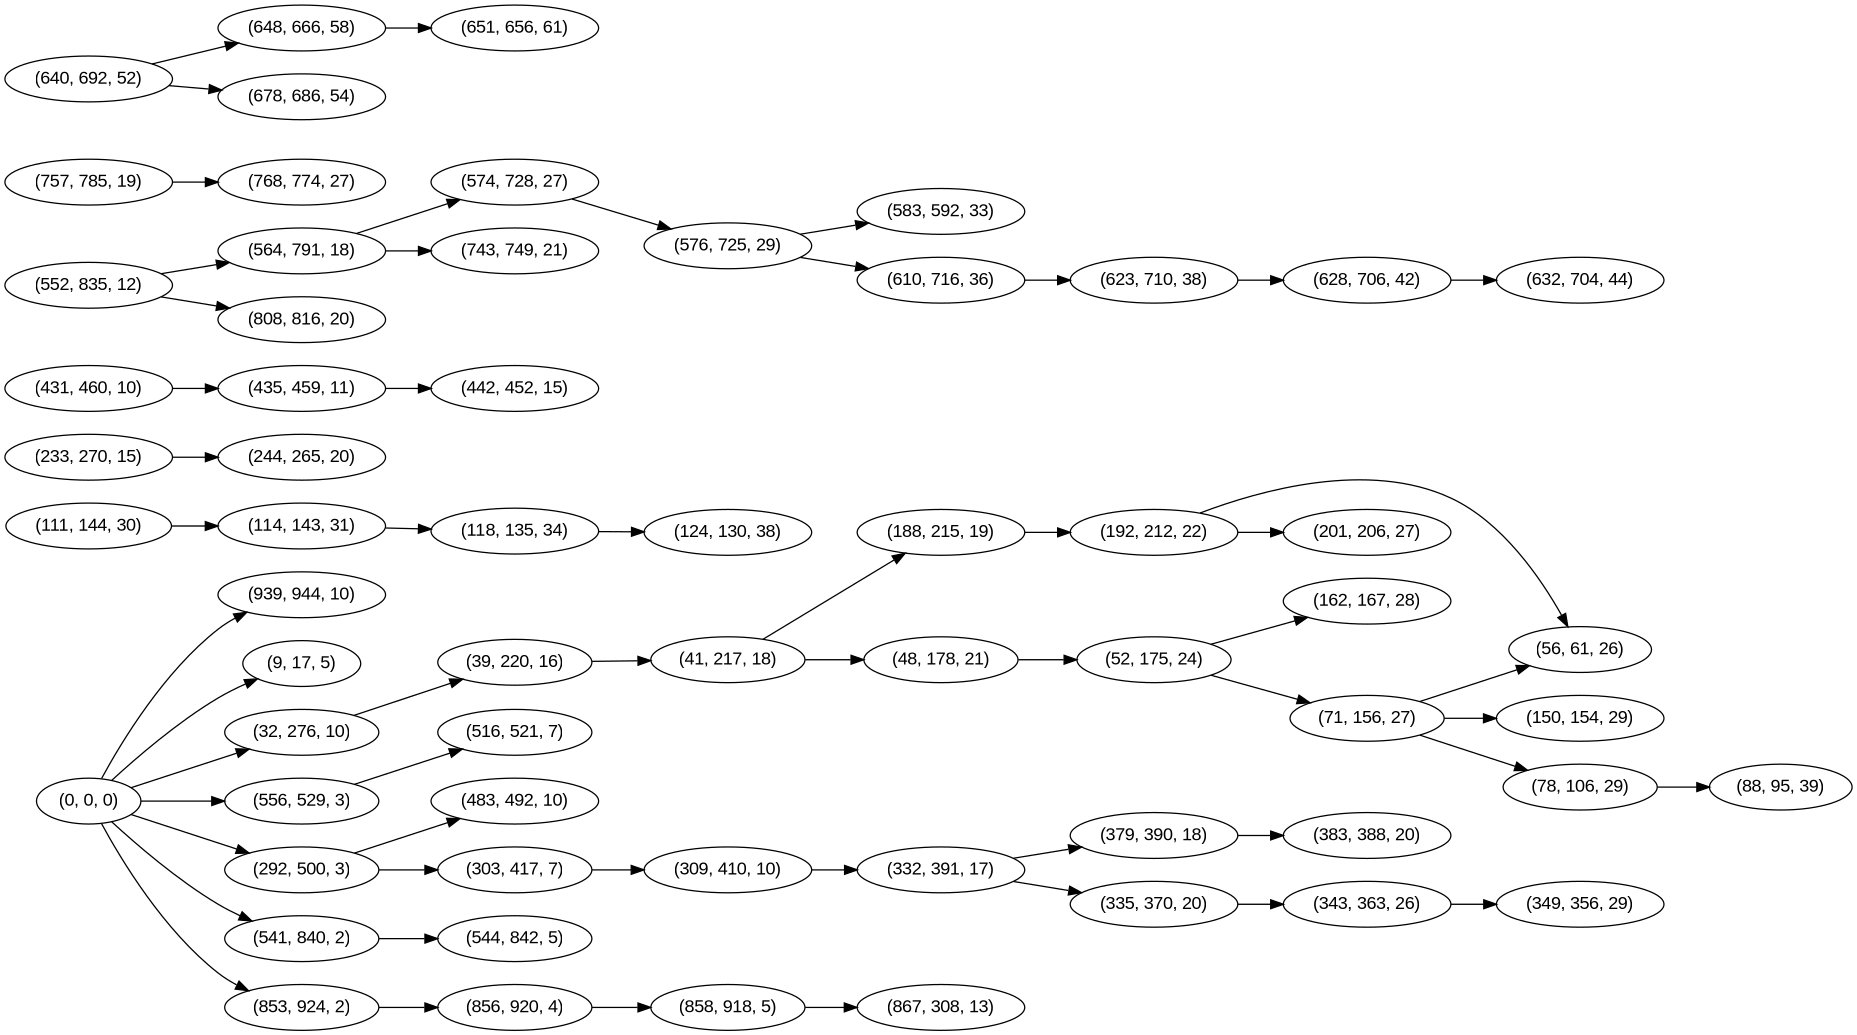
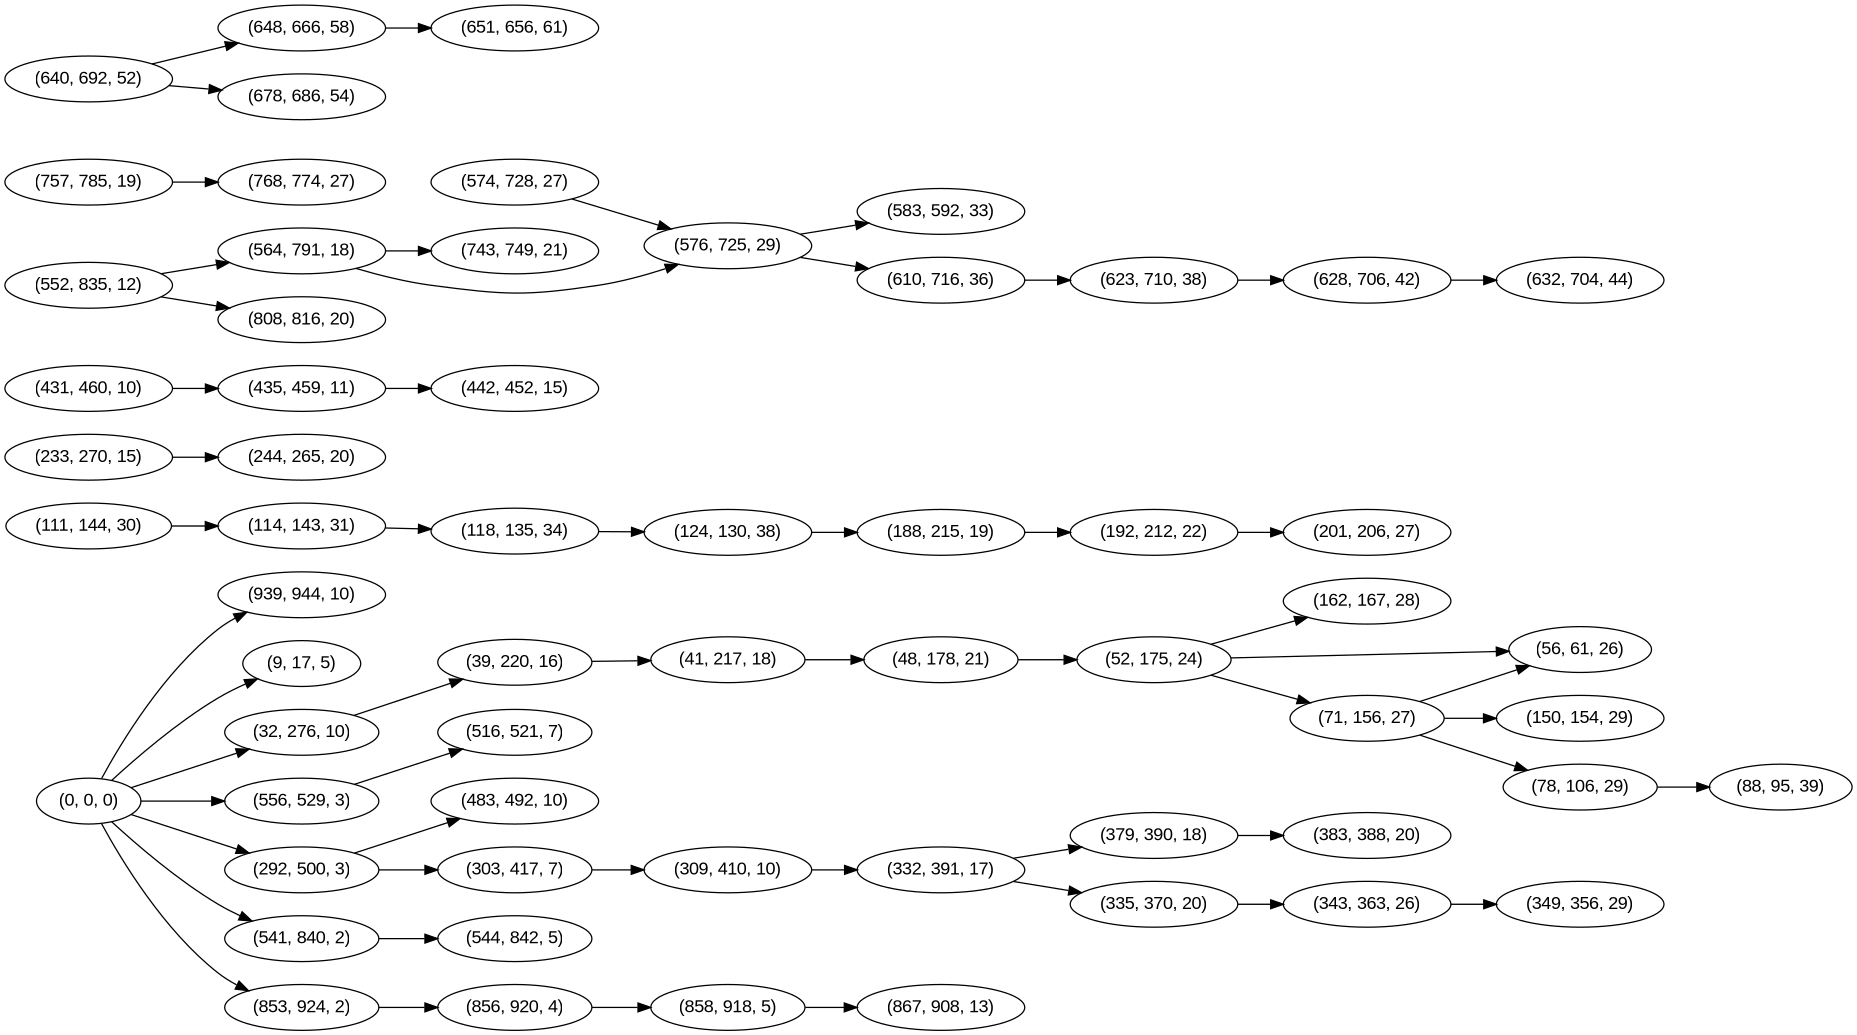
edge "(564, 791, 18)" -> "(574, 728, 27)": now "(564, 791, 18)" -> "(576, 725, 29)"
edge "(192, 212, 22)" -> "(56, 61, 26)": now "(52, 175, 24)" -> "(56, 61, 26)"
edge "(41, 217, 18)" -> "(188, 215, 19)": now "(124, 130, 38)" -> "(188, 215, 19)"
node "(867, 308, 13)": label "(867, 308, 13)" -> "(867, 908, 13)"
